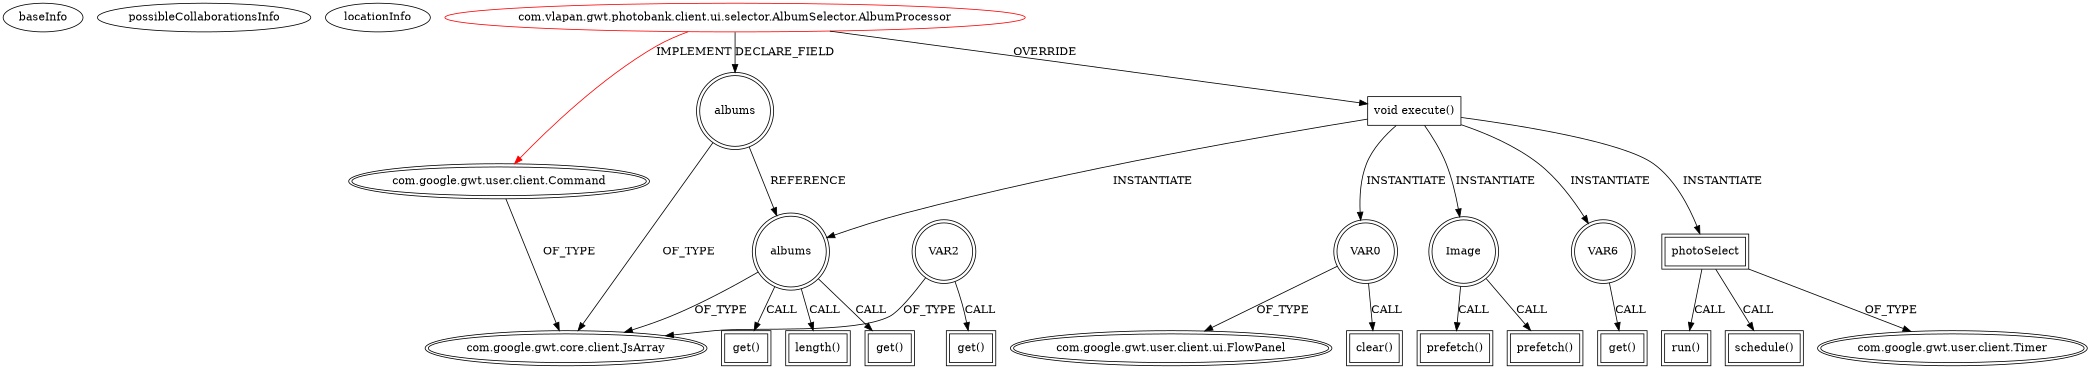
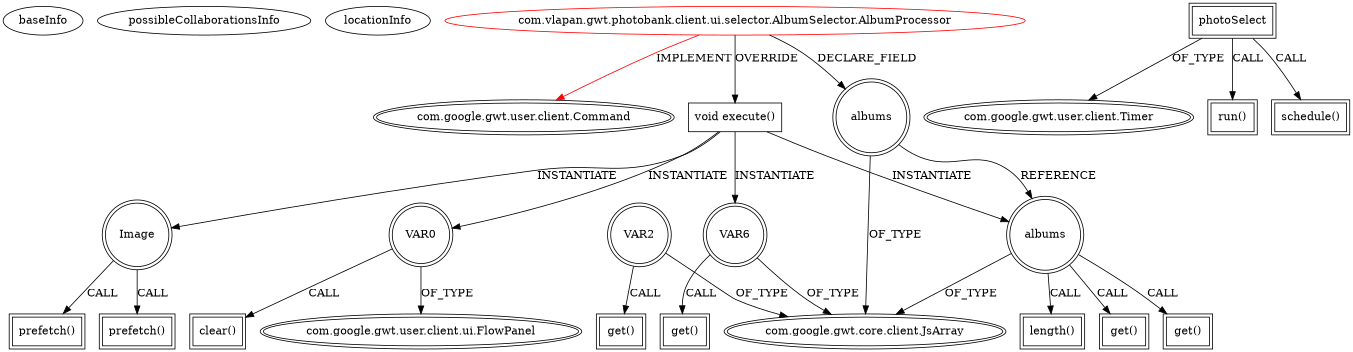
edge "void execute()" -> "photoSelect": removed, label "INSTANTIATE"
edge "com.google.gwt.user.client.Command" -> "com.google.gwt.core.client.JsArray": now "VAR6" -> "com.google.gwt.core.client.JsArray"
